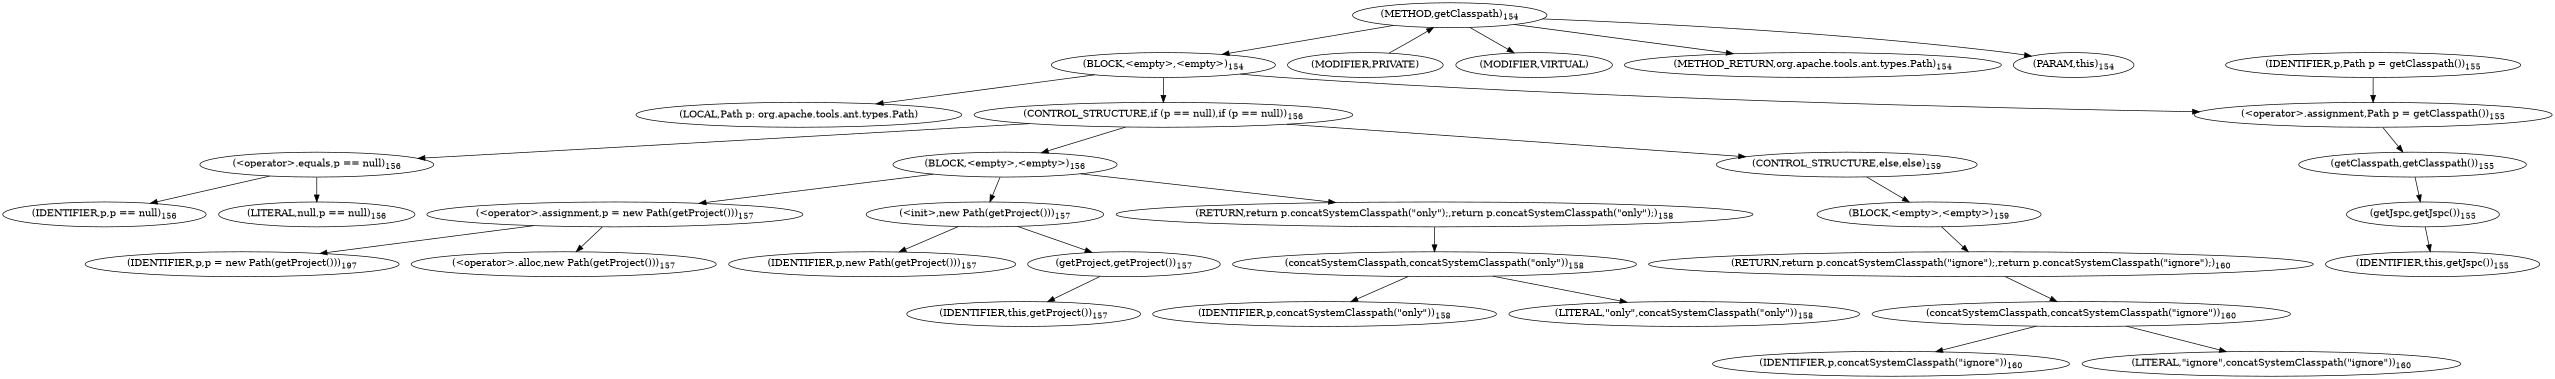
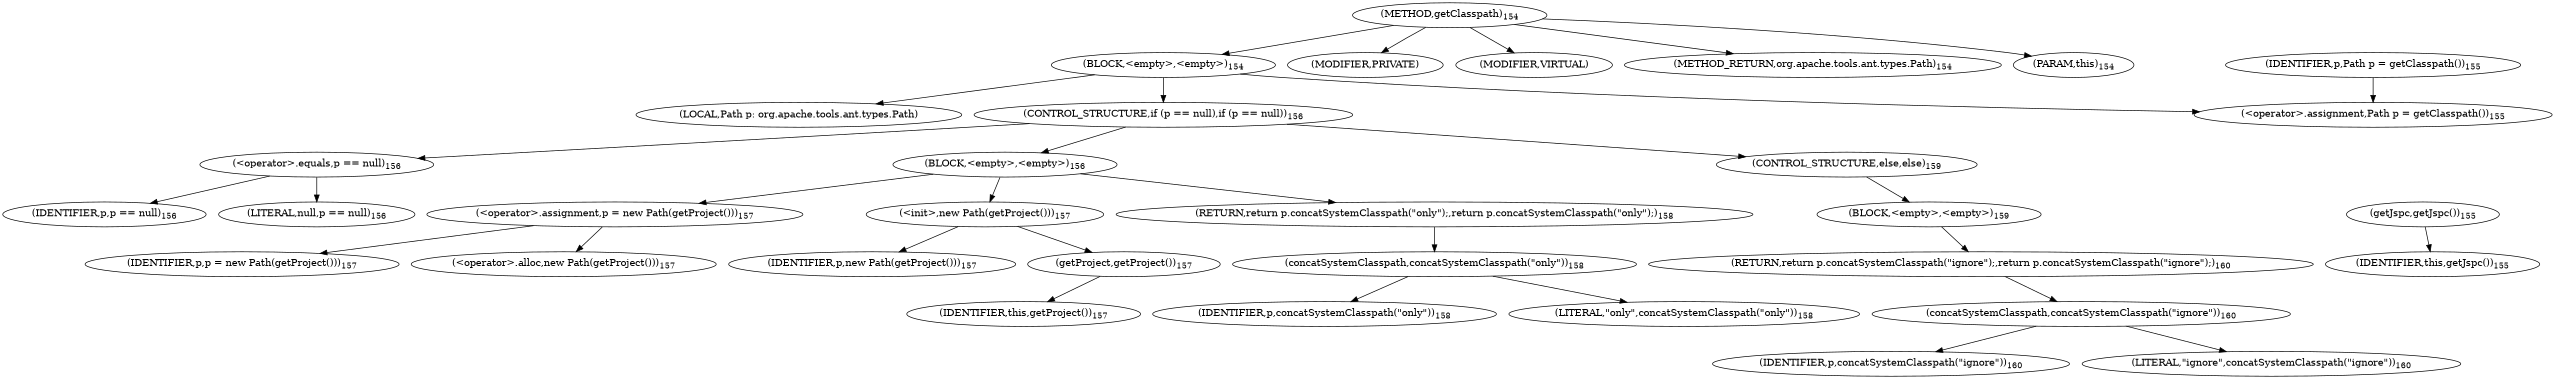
edge "(MODIFIER,PRIVATE)" -> "(METHOD,getClasspath)": reversed
node "(getClasspath,getClasspath())": removed
node "(IDENTIFIER,p,p = new Path(getProject()))": text "197" -> "157"
